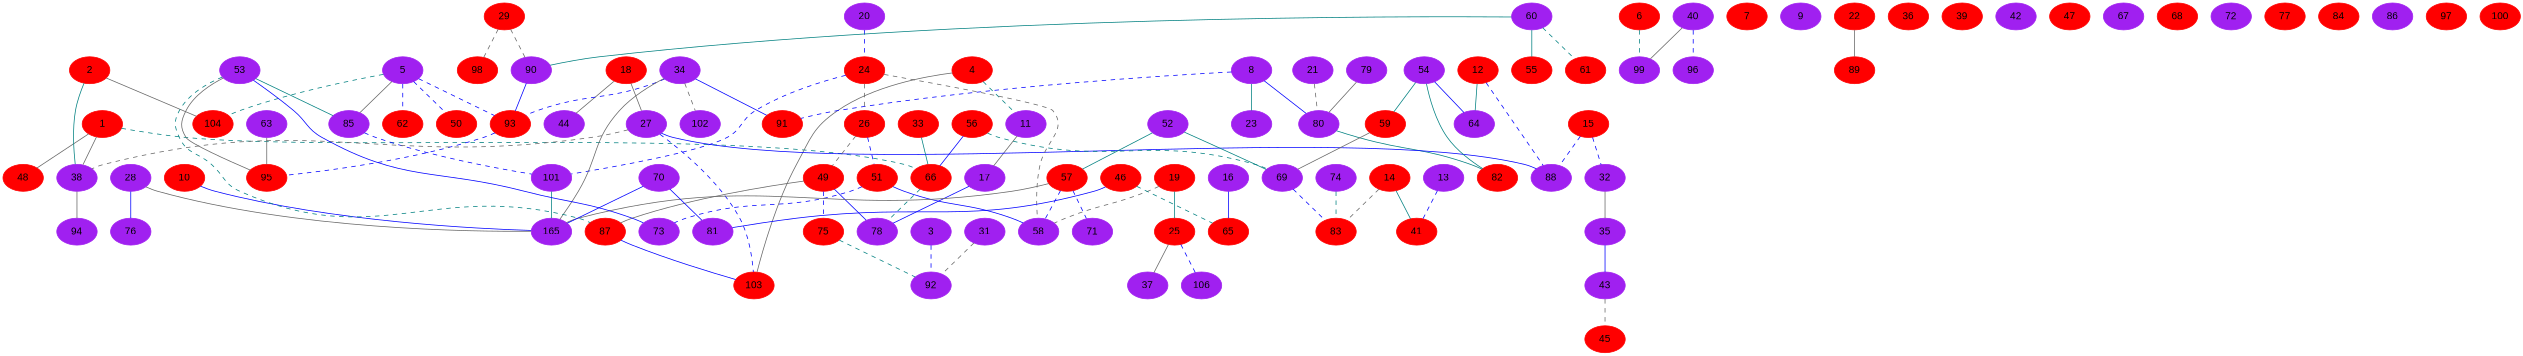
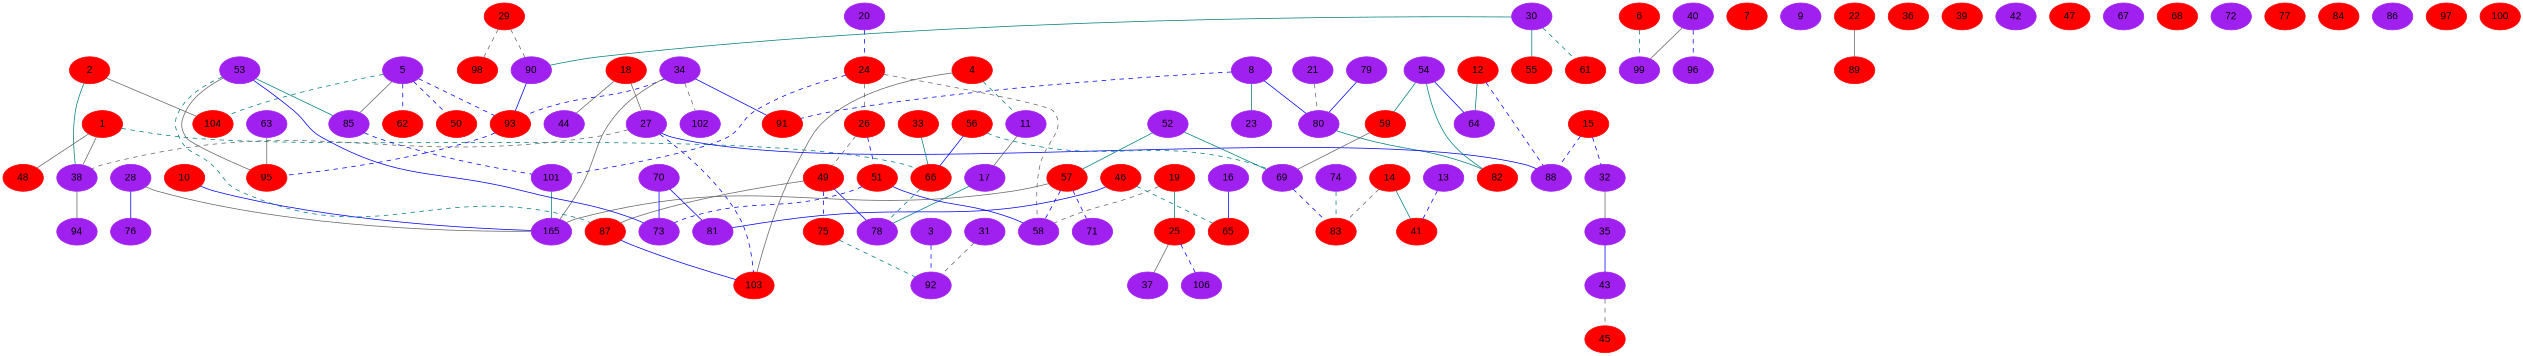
node "60": label "60" -> "30"
edge "79" -- "80": color gray40 -> blue
edge "70" -- "165": now "70" -- "73"
edge "17" -- "78": color blue -> teal
